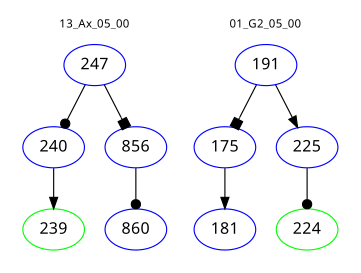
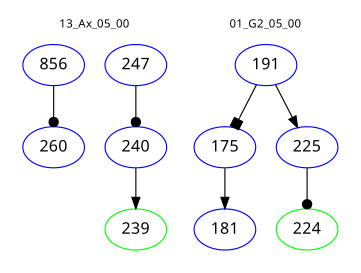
edge "247" -> "856": removed
node "860": label "860" -> "260"
